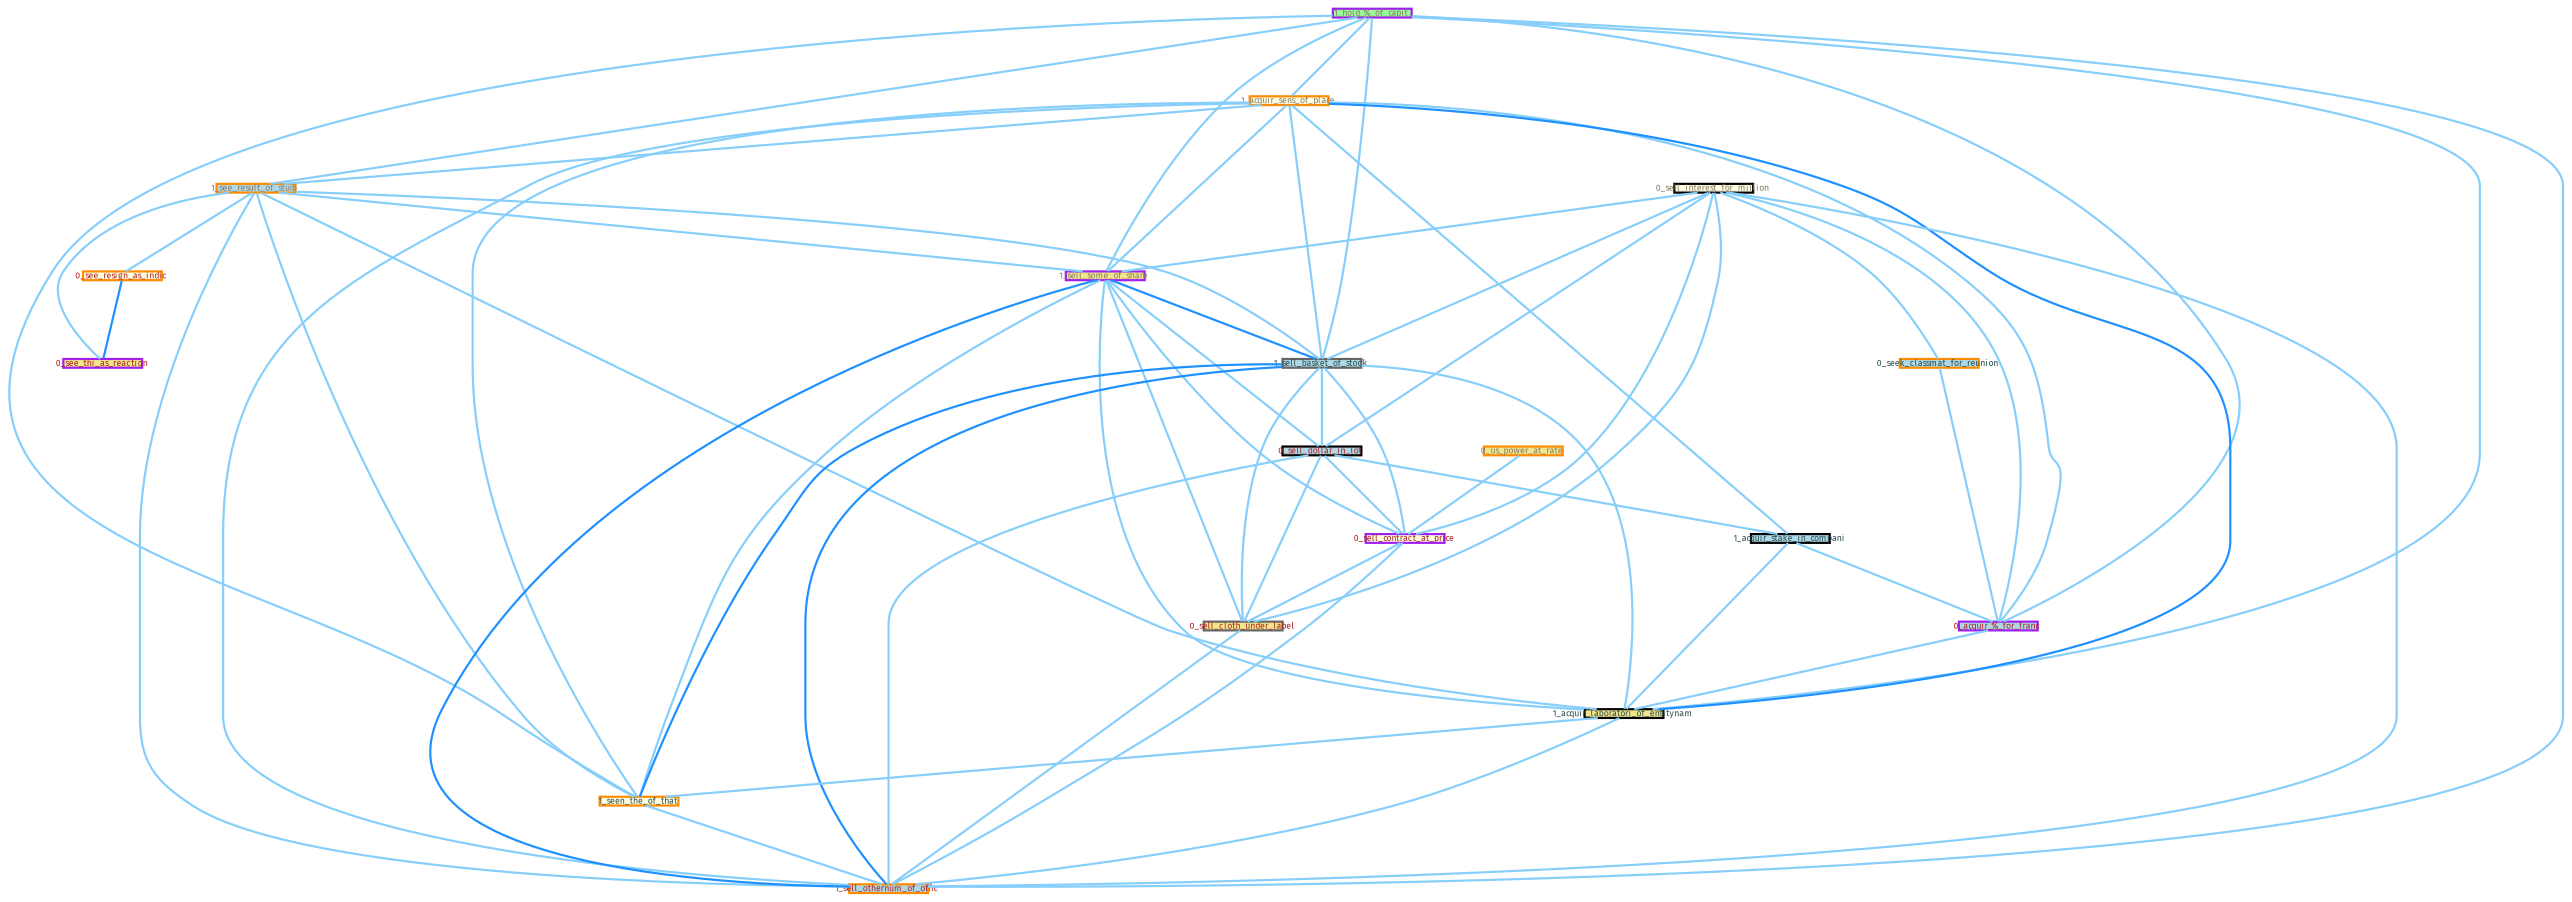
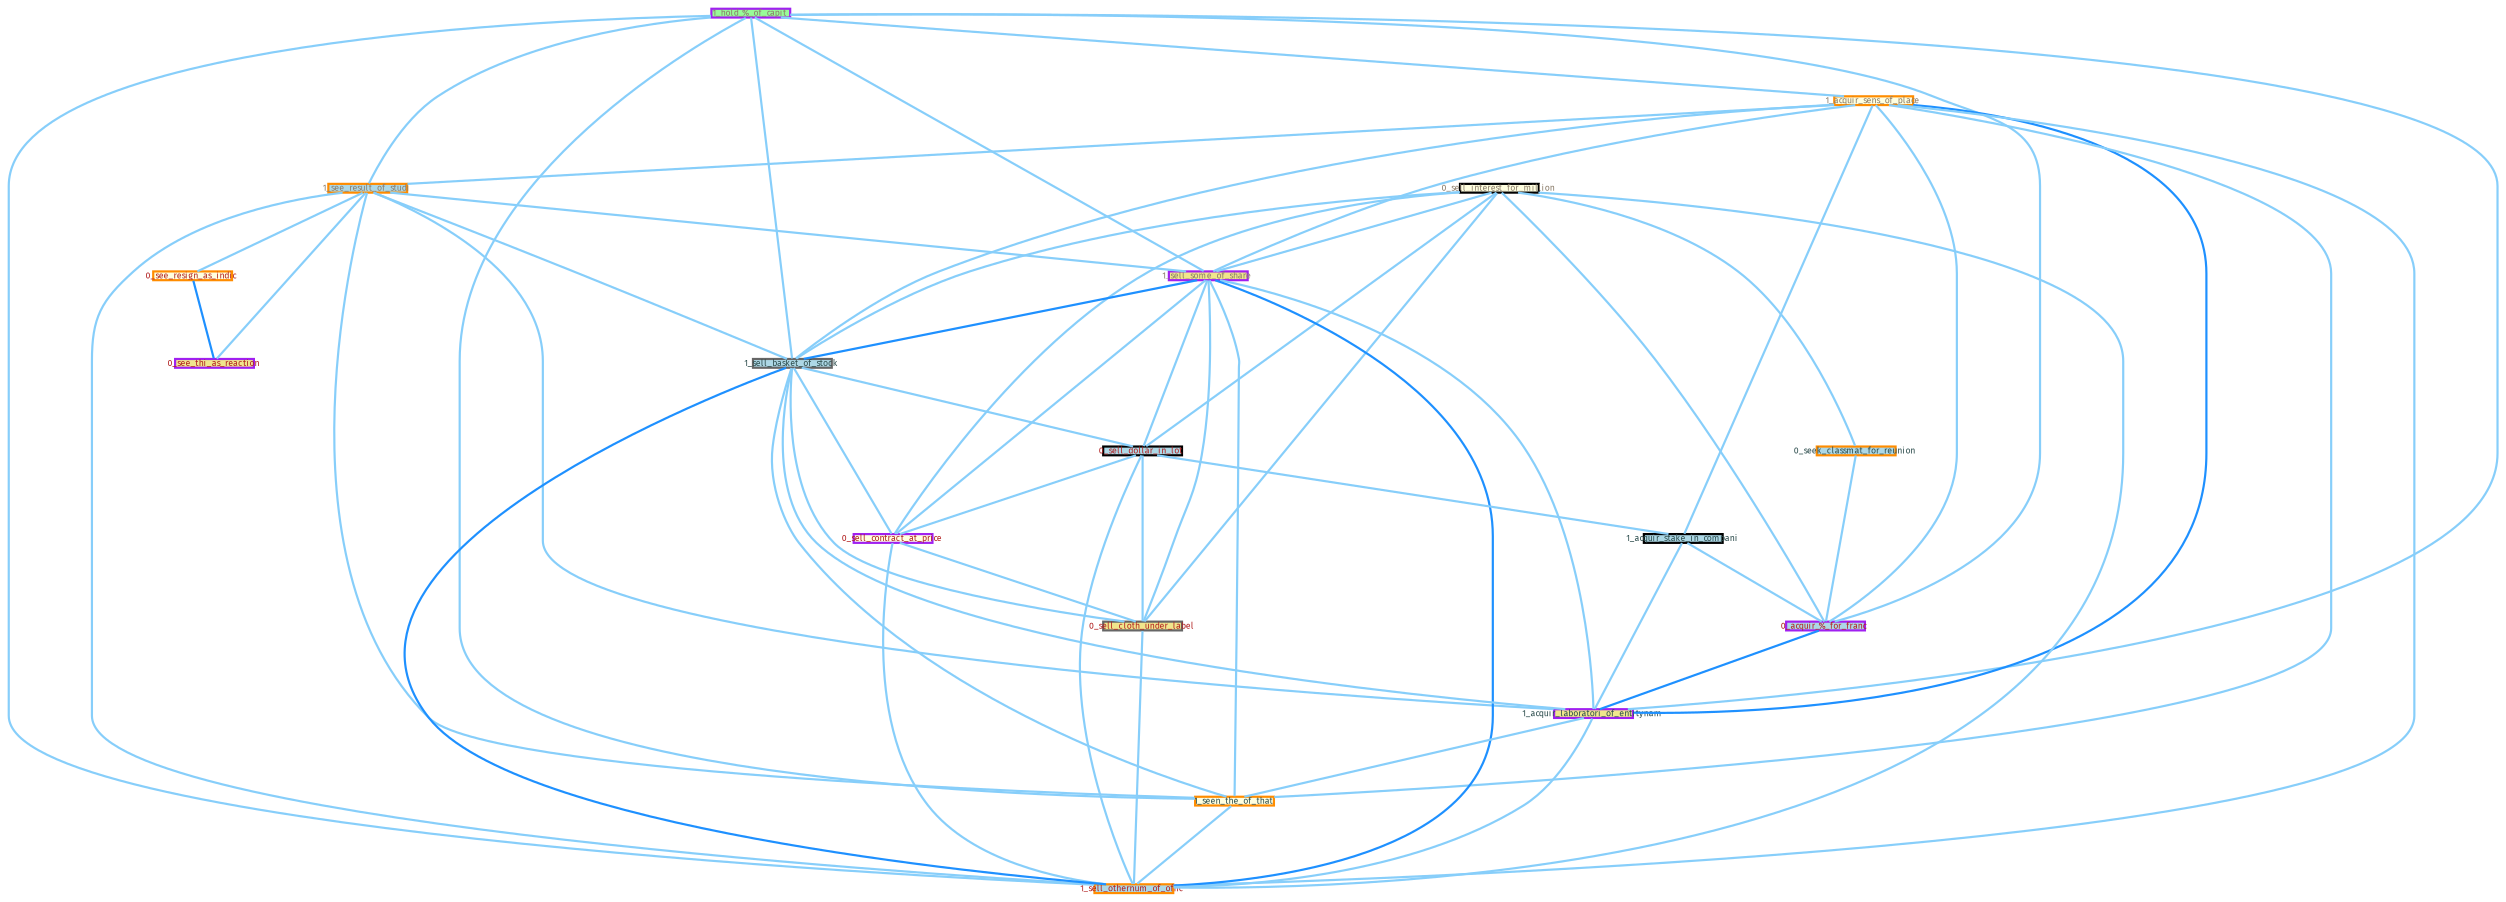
edge "1_sell_basket_of_stock" -- "1_seen_the_of_that": color #1e90ff -> #87cefa
node "0_us_power_at_rate": removed
edge "0_acquir_%_for_franc" -- "1_acquir_laboratori_of_entitynam": color #87cefa -> #1e90ff
node "1_acquir_laboratori_of_entitynam": color black -> purple
